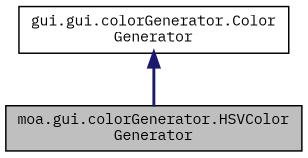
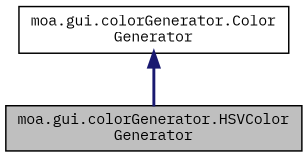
node "gui.gui.colorGenerator.Color Generator": label "gui.gui.colorGenerator.Color Generator" -> "moa.gui.colorGenerator.Color Generator"
